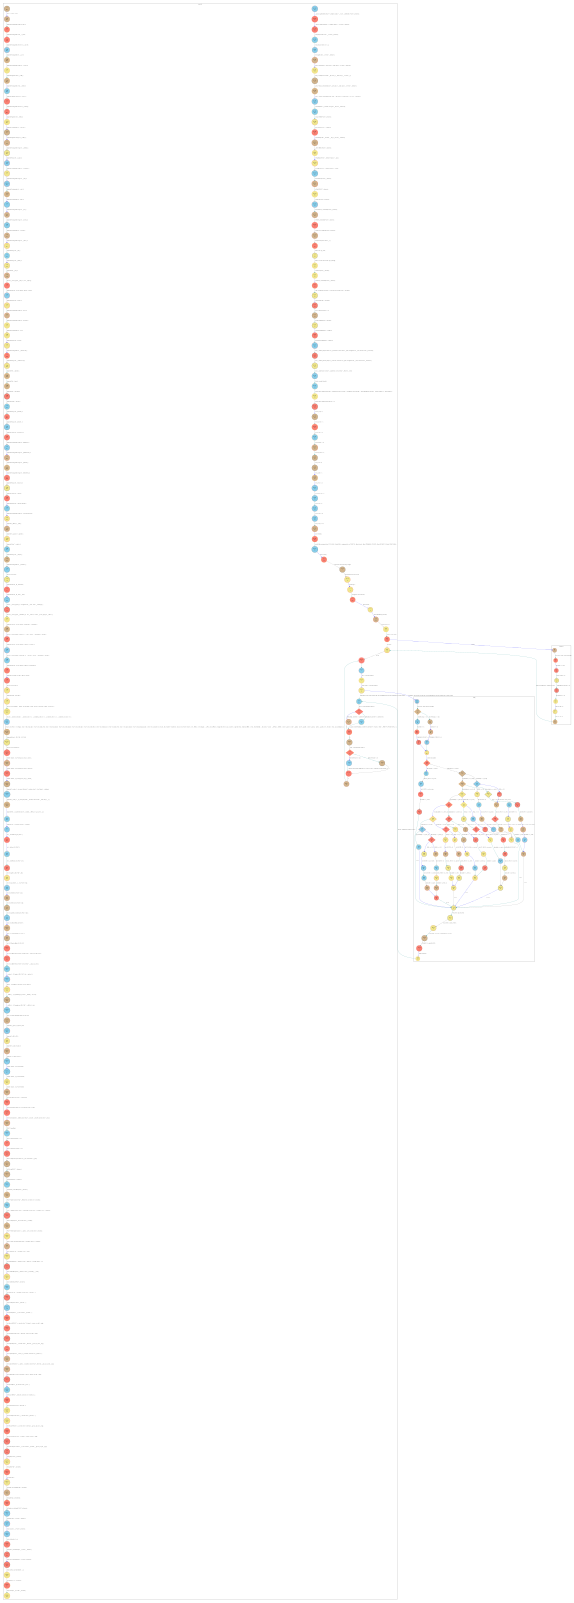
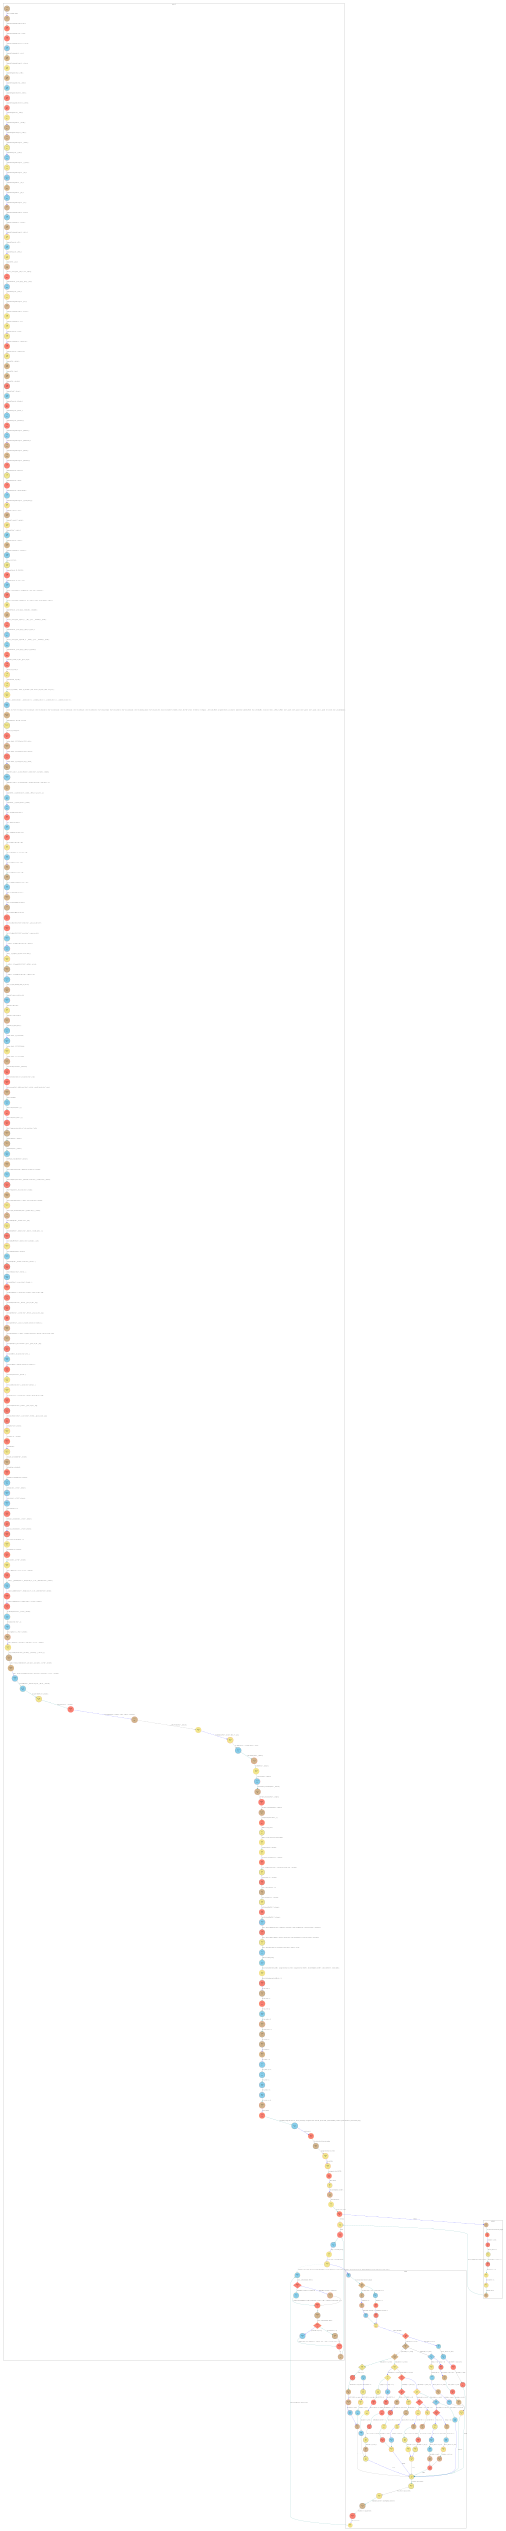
node "N36 12": shape diamond -> circle
node "N56 39": shape diamond -> circle
node "N286 79": added
